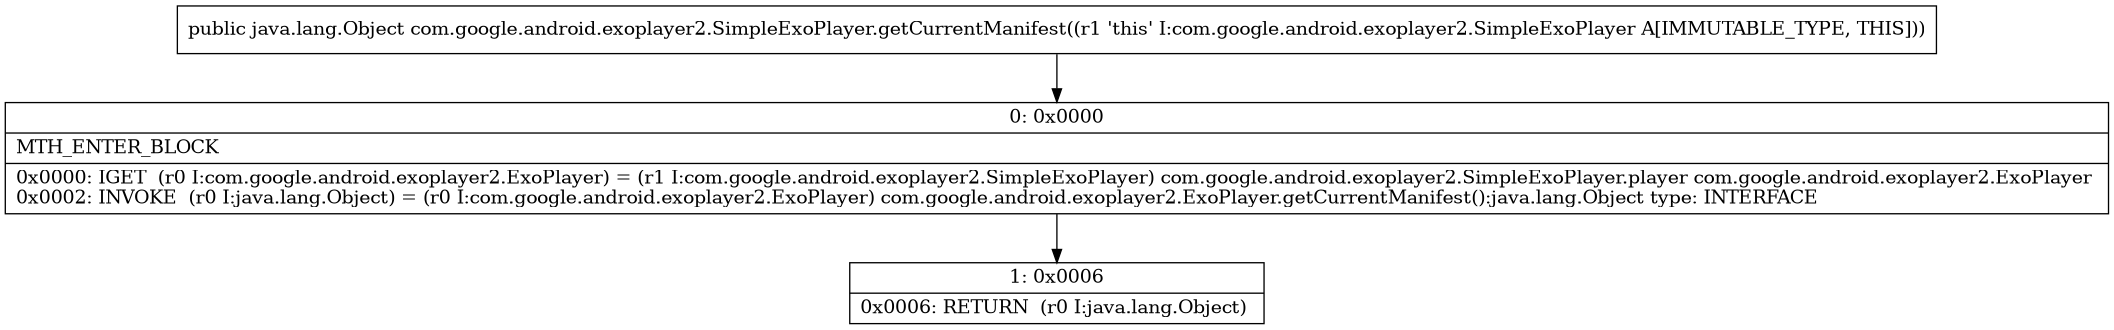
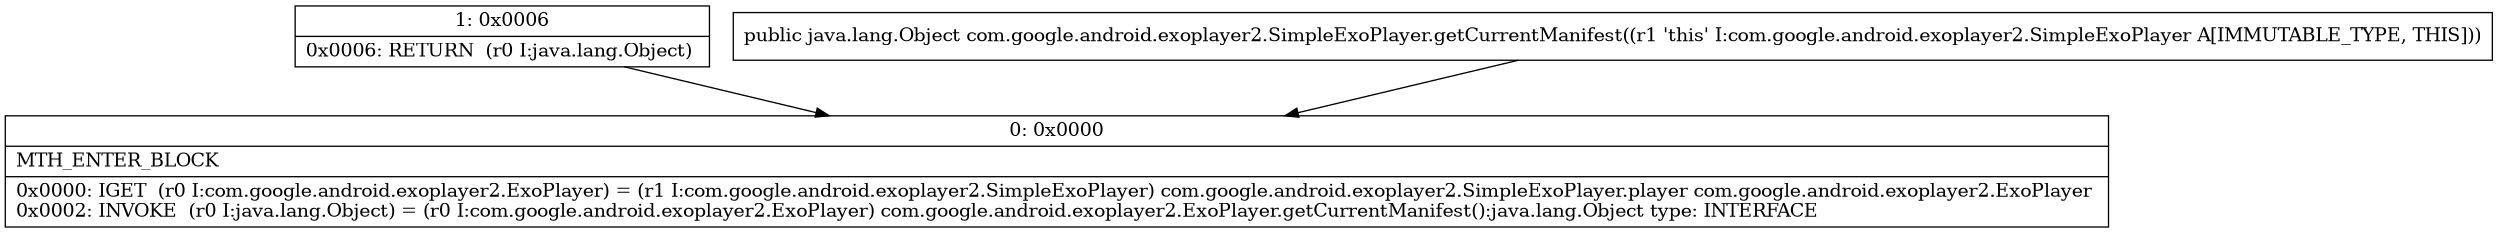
edge "0: 0x0000" -> "1: 0x0006": reversed
